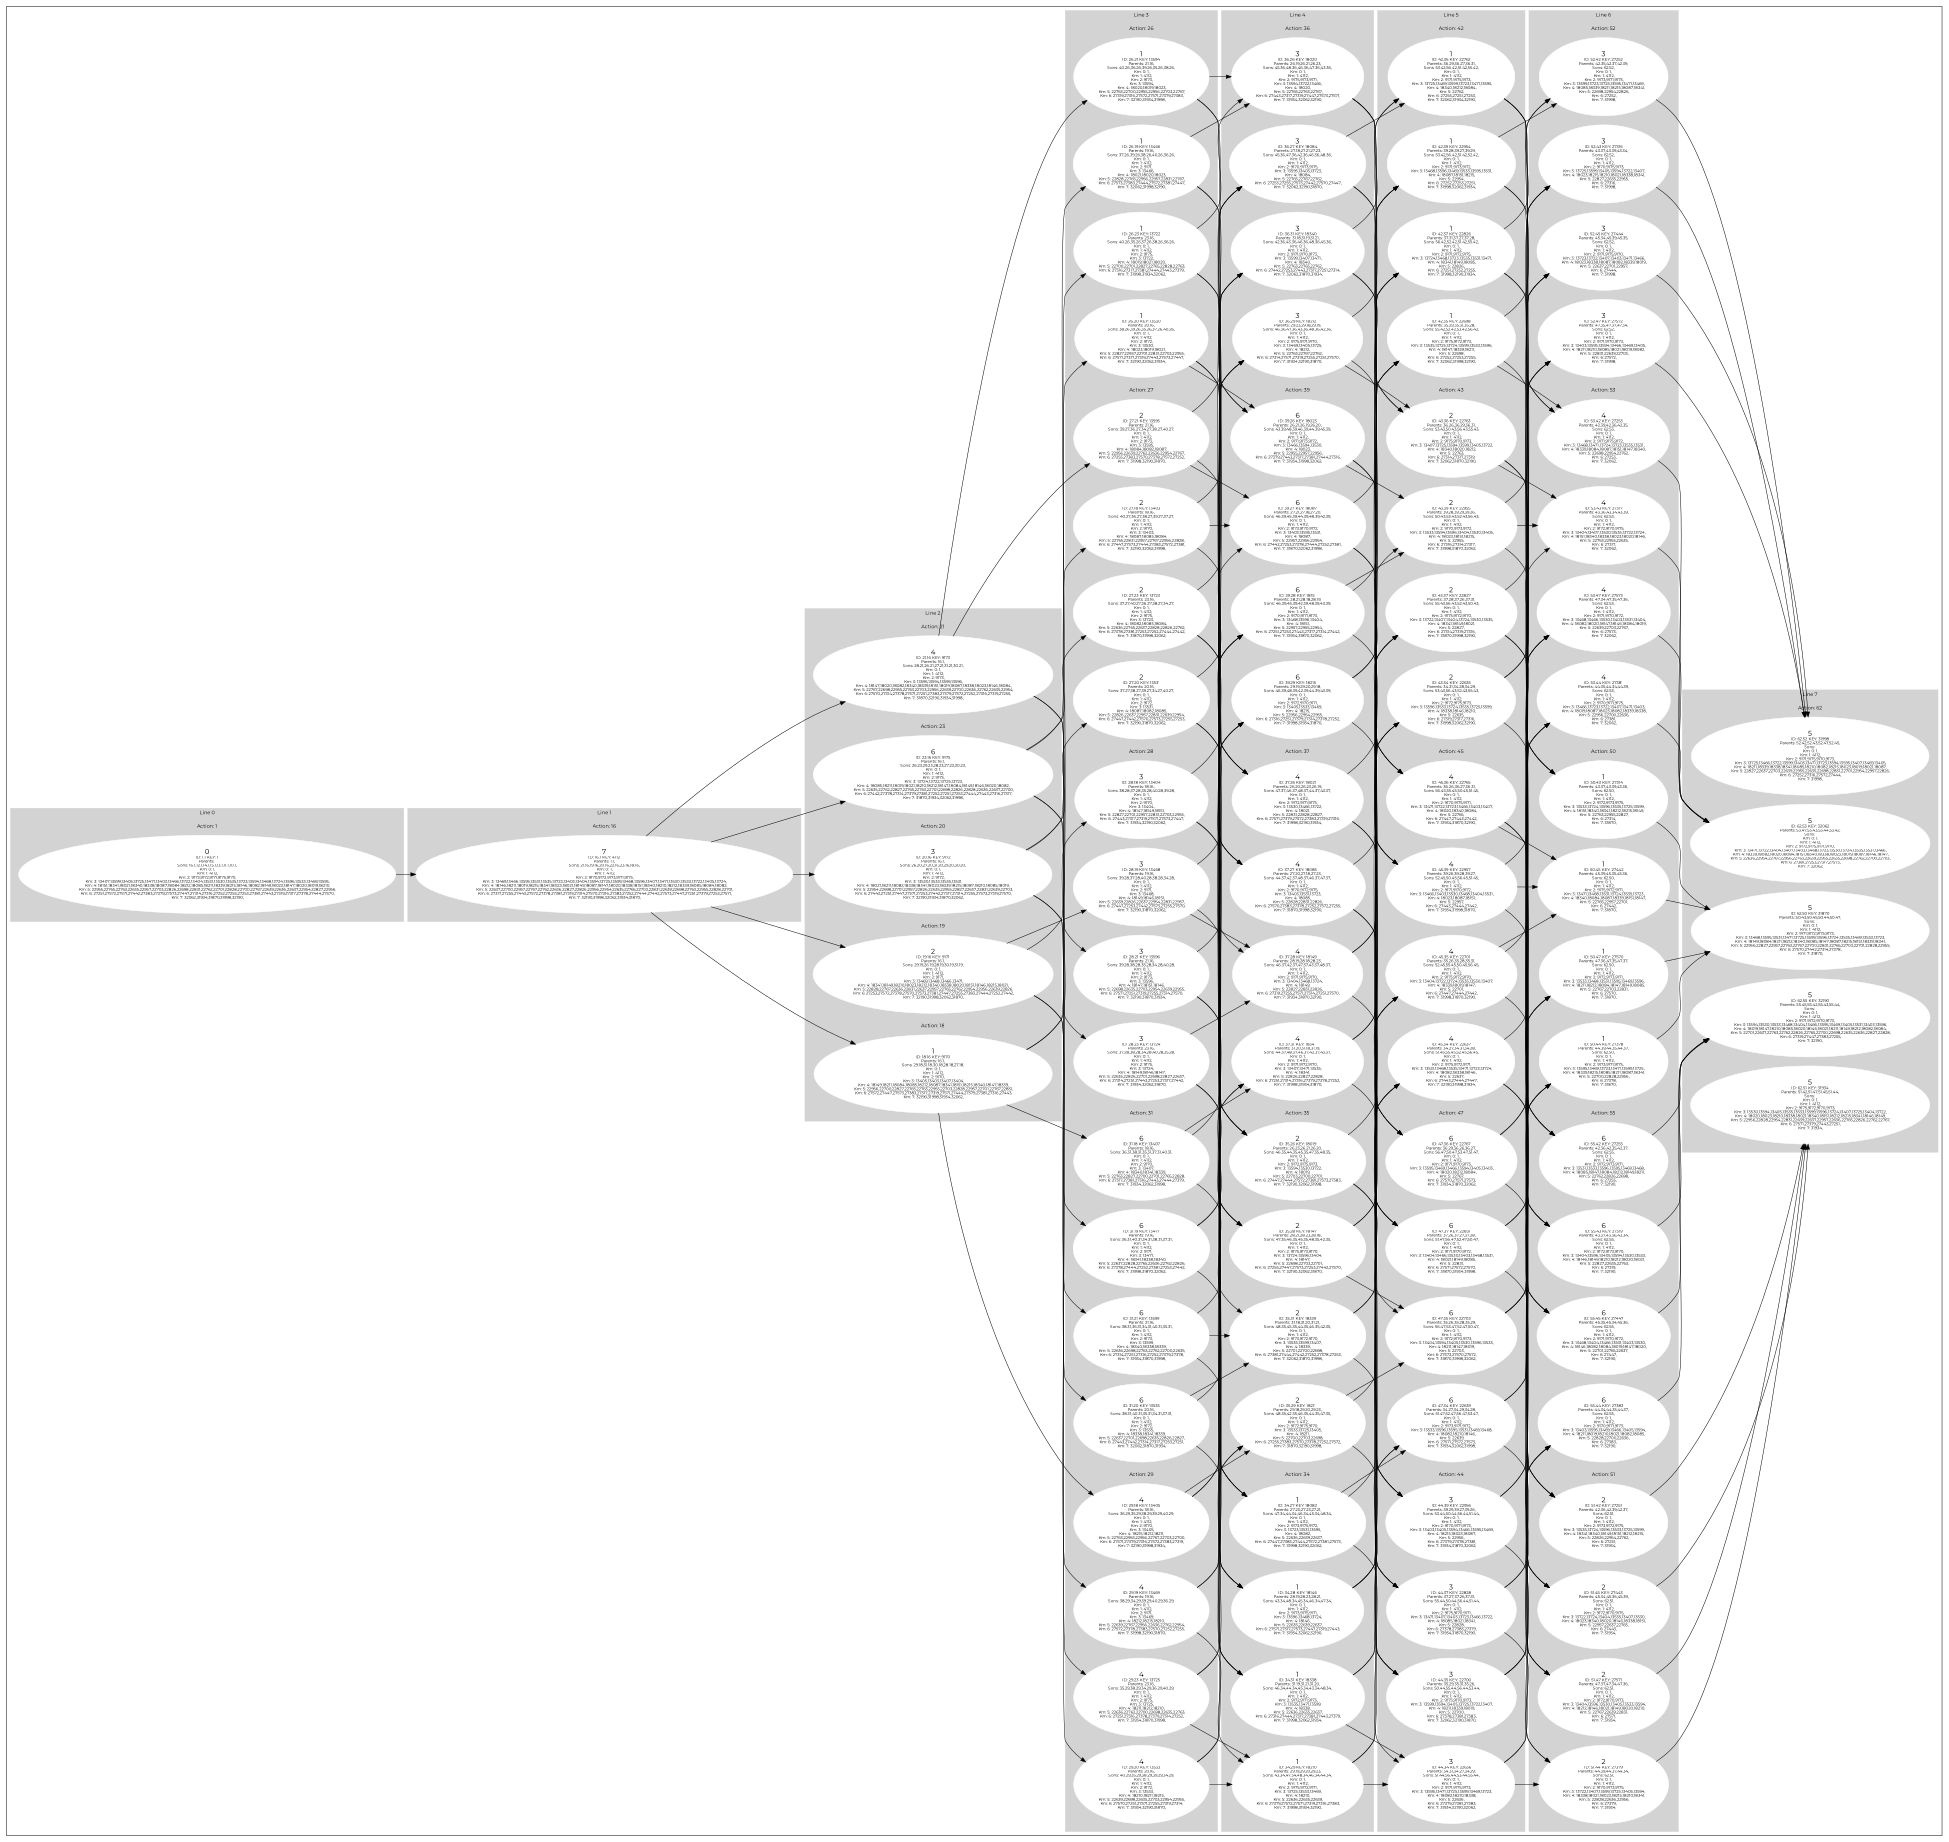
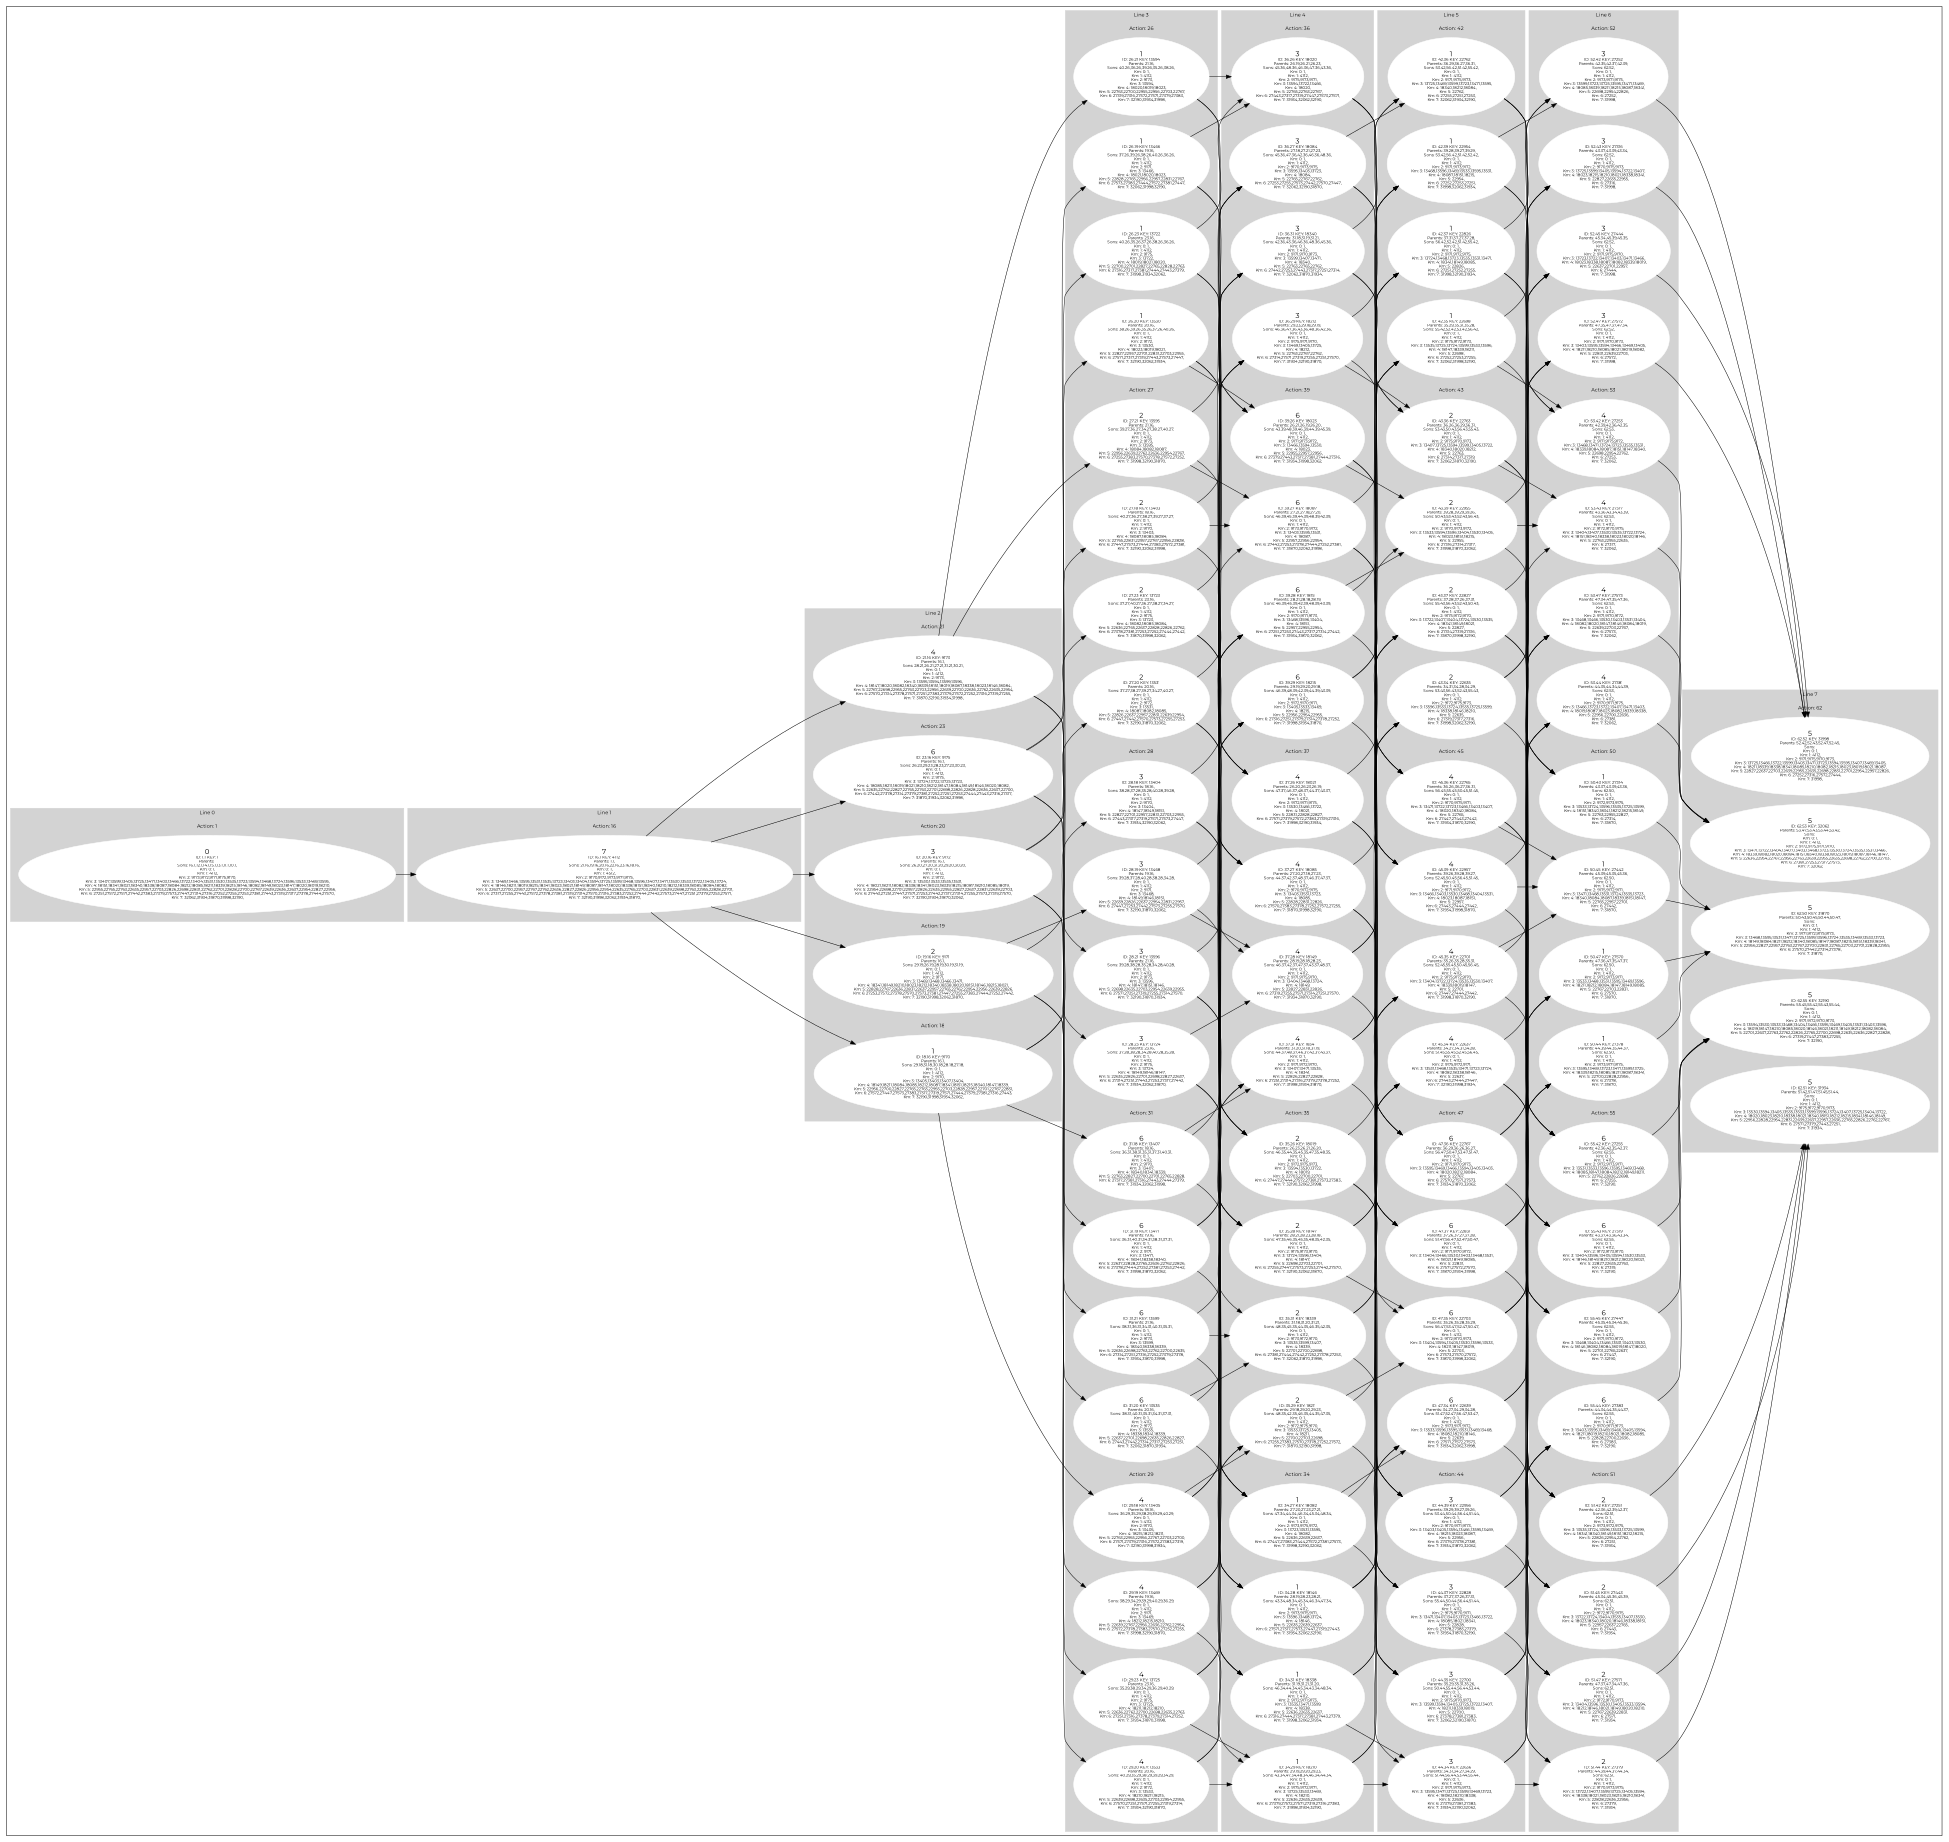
node "7": text "Km: 1: 4112," -> "Km: 1: 4512,"
